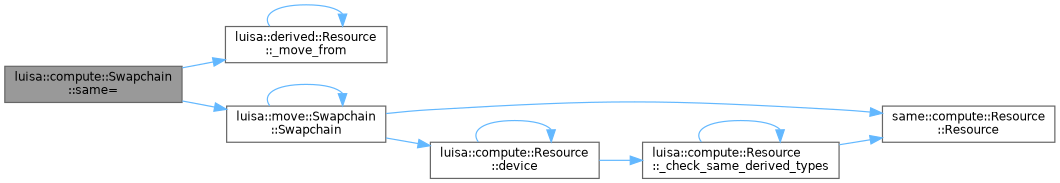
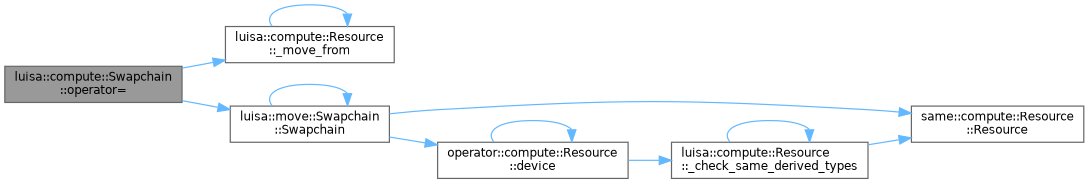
node "luisa::derived::Resource ::_move_from": label "luisa::derived::Resource ::_move_from" -> "luisa::compute::Resource ::_move_from"
node "luisa::compute::Swapchain ::same=": label "luisa::compute::Swapchain ::same=" -> "luisa::compute::Swapchain ::operator="
node "luisa::compute::Resource ::device": label "luisa::compute::Resource ::device" -> "operator::compute::Resource ::device"
